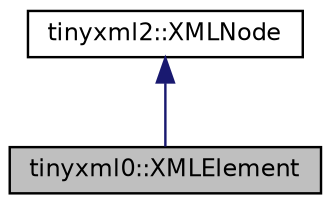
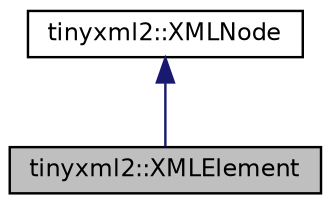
node "tinyxml0::XMLElement": label "tinyxml0::XMLElement" -> "tinyxml2::XMLElement"
